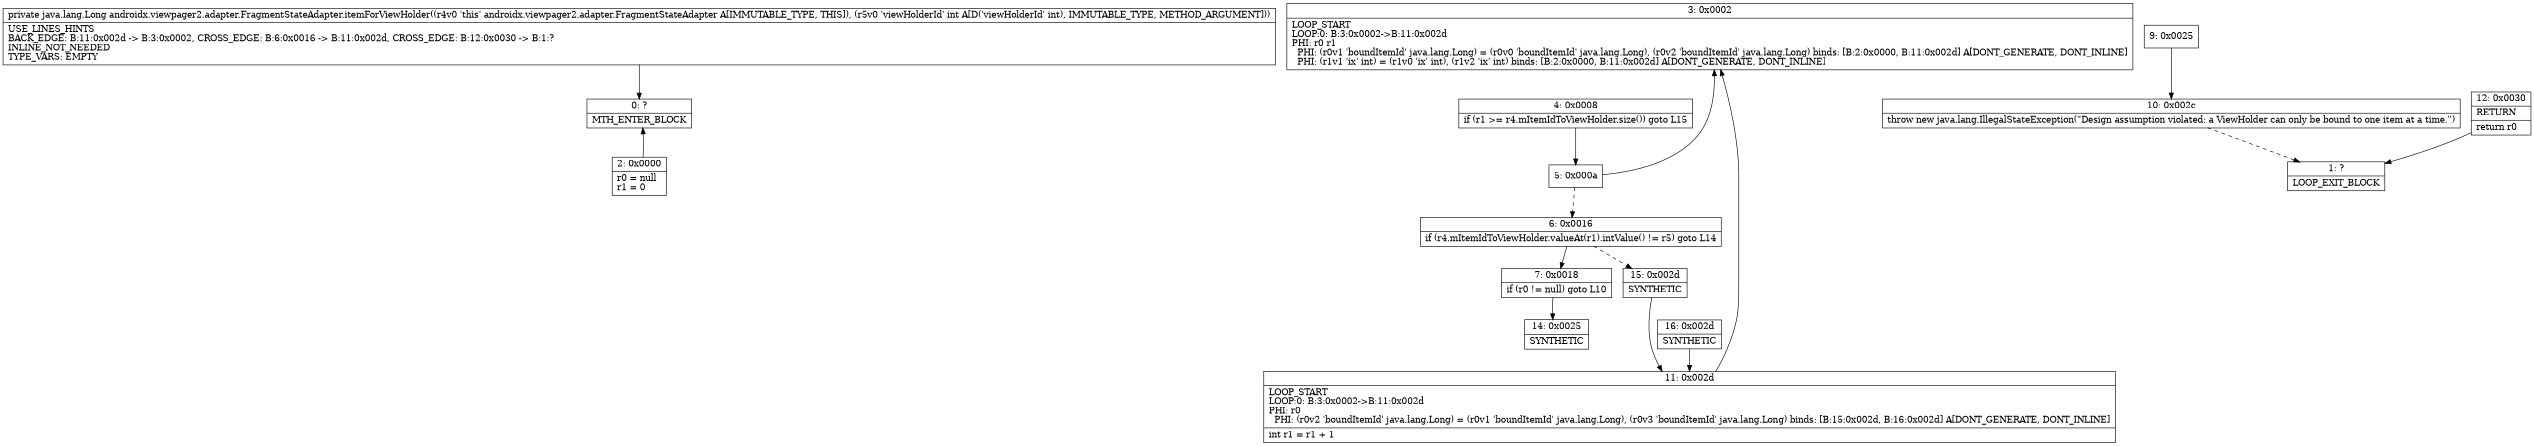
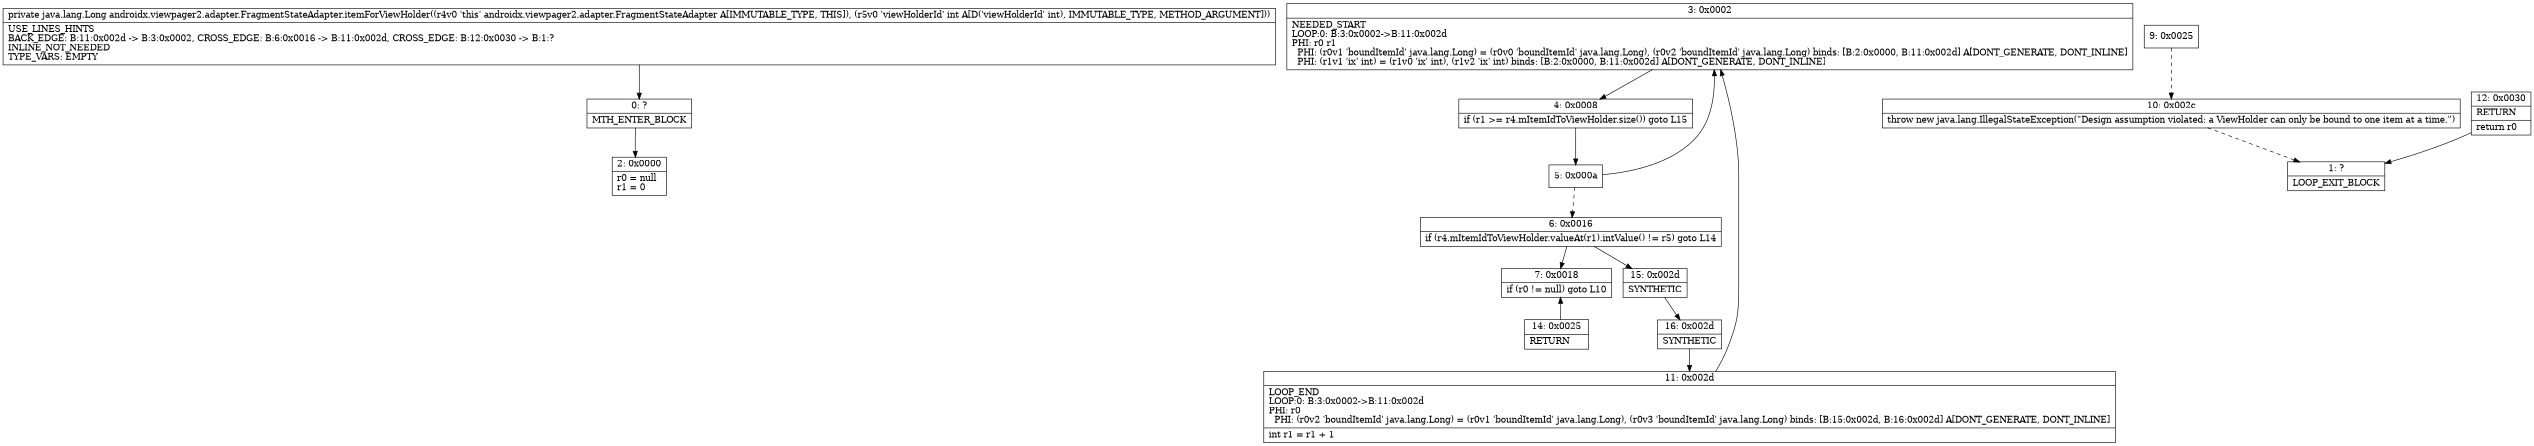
node "3: 0x0002": text "LOOP_START" -> "NEEDED_START"
edge "9: 0x0025" -> "10: 0x002c": style solid -> dashed
edge "3: 0x0002" -> "4: 0x0008": added
edge "2: 0x0000" -> "0: ?": reversed
edge "6: 0x0016" -> "15: 0x002d": style dashed -> solid
edge "7: 0x0018" -> "14: 0x0025": reversed
edge "15: 0x002d" -> "11: 0x002d": now "15: 0x002d" -> "16: 0x002d"
node "14: 0x0025": text "SYNTHETIC" -> "RETURN"
node "11: 0x002d": text "LOOP_START" -> "LOOP_END"
